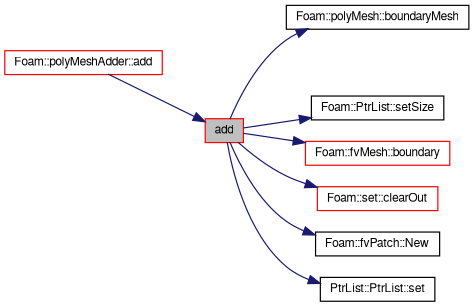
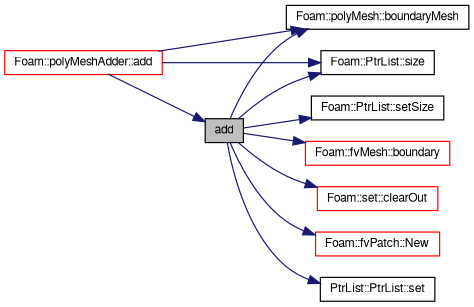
edge "Foam::polyMeshAdder::add" -> "Foam::polyMesh::boundaryMesh": added
node "Foam::PtrList::size": added
node "add": color red -> black
node "Foam::fvPatch::New": color black -> red
